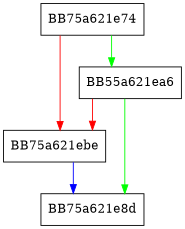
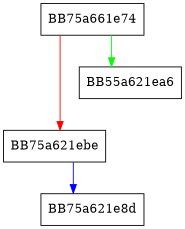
node "BB75a621e74": label "BB75a621e74" -> "BB75a661e74"
edge "BB55a621ea6" -> "BB75a621ebe": removed
edge "BB55a621ea6" -> "BB75a621e8d": removed
